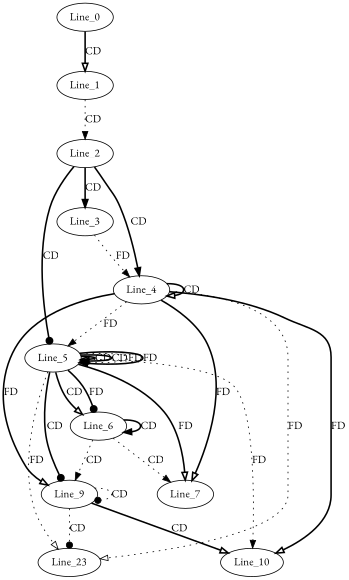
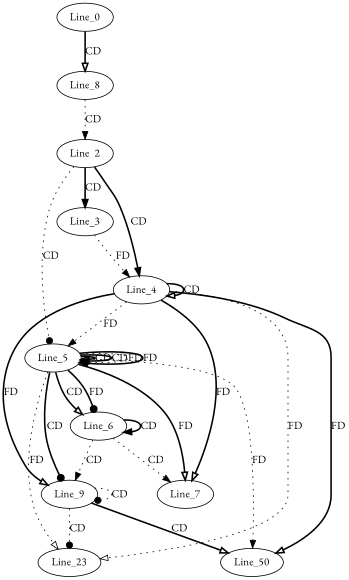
node "Line_1": label "Line_1" -> "Line_8"
edge "Line_2" -> "Line_5": style bold -> dotted
node "Line_10": label "Line_10" -> "Line_50"
